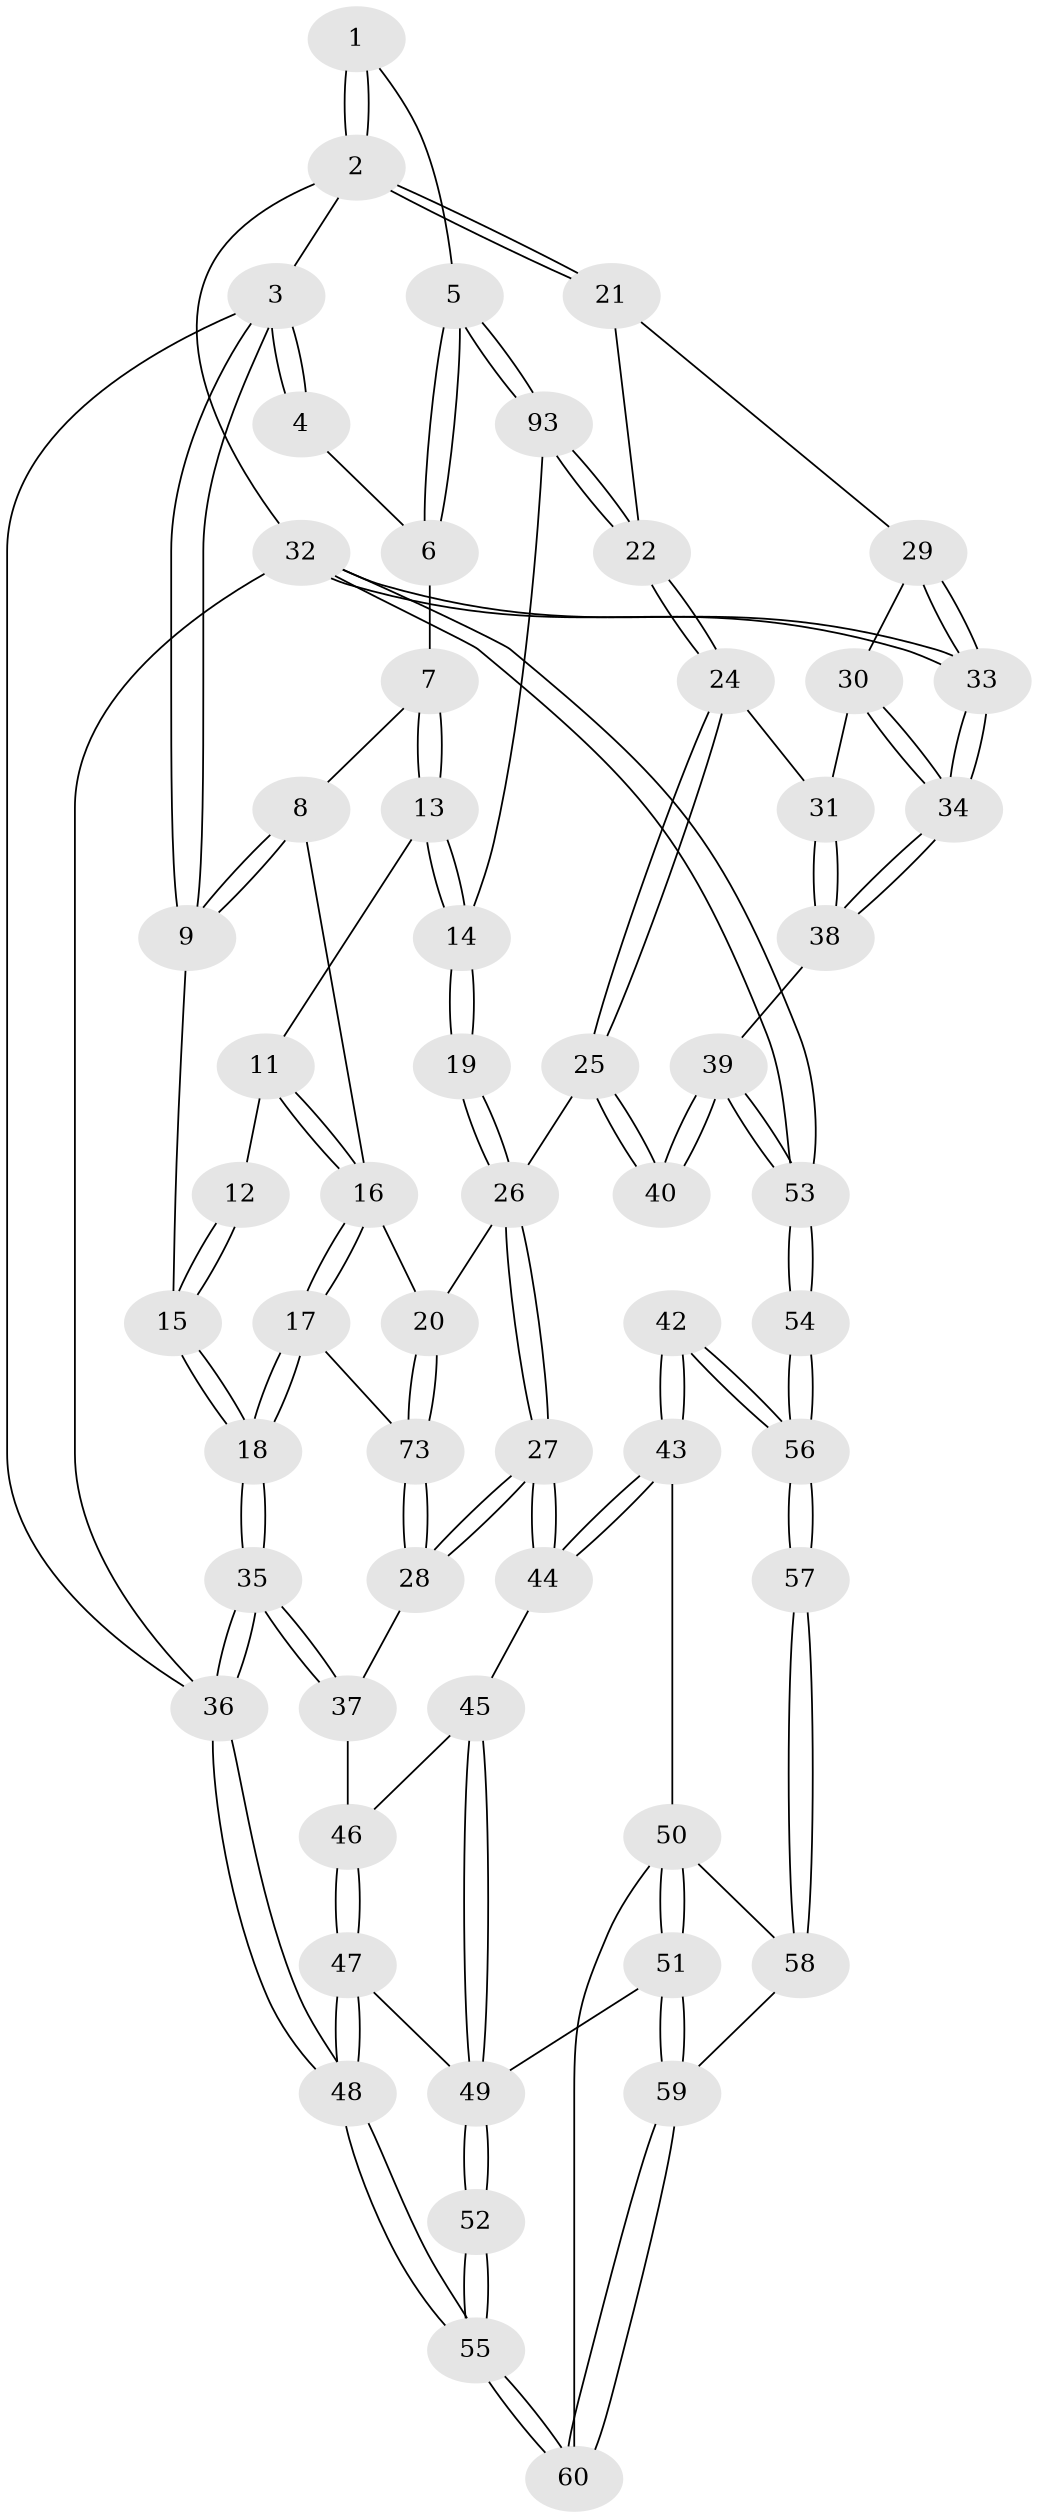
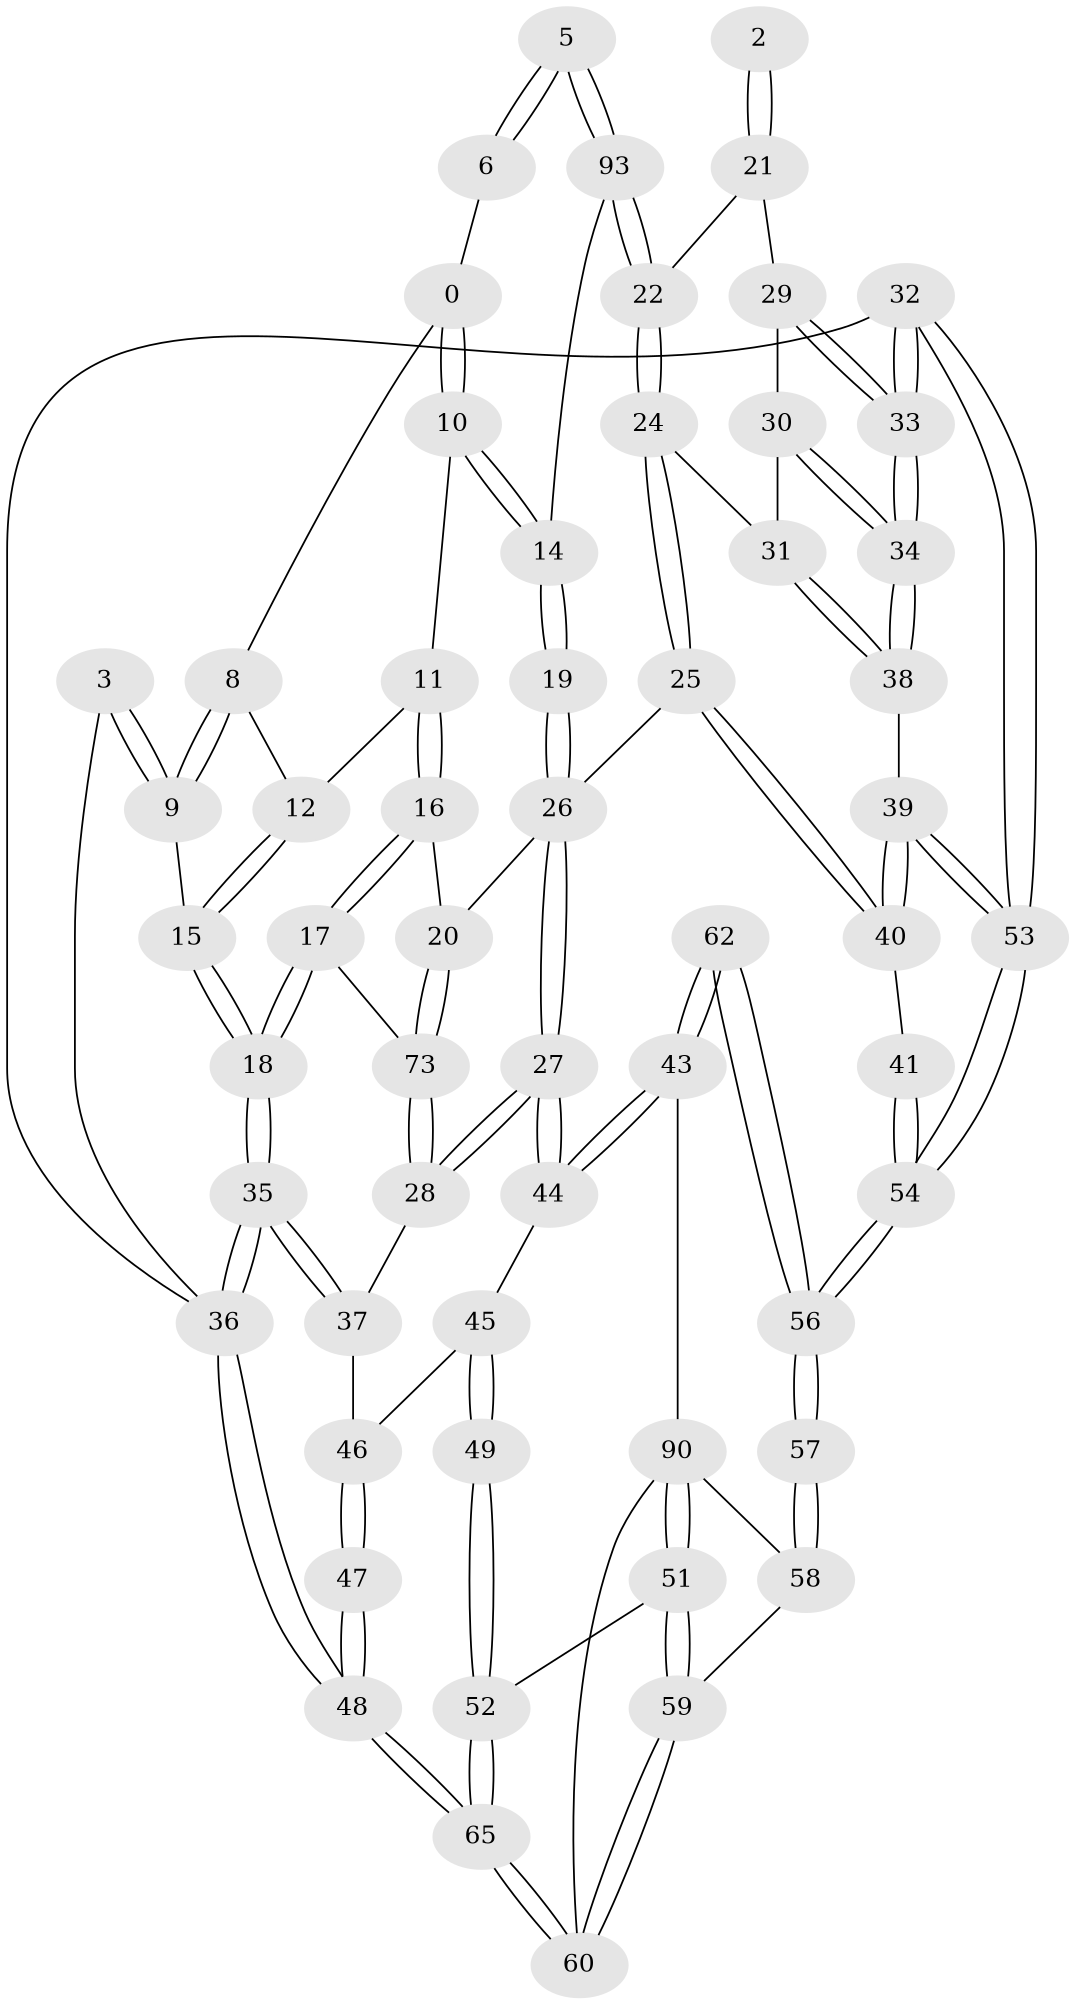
node "1": removed
edge "2" -- "3": removed
edge "2" -- "32": removed
node "4": removed
node "7": label "7" -> "0"
node "13": label "13" -> "10"
edge "8" -- "16": now "8" -- "12"
node "41": added
node "42": label "42" -> "62"
node "50": label "50" -> "90"
edge "47" -- "49": removed
edge "51" -- "49": now "51" -- "52"
node "55": label "55" -> "65"
